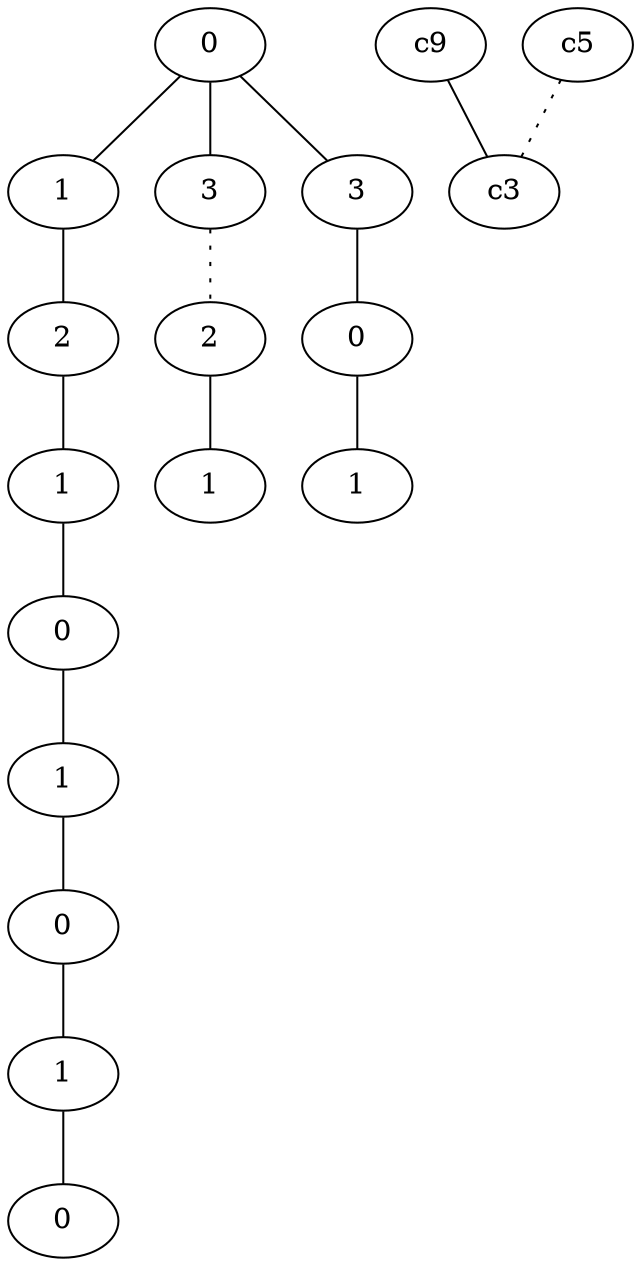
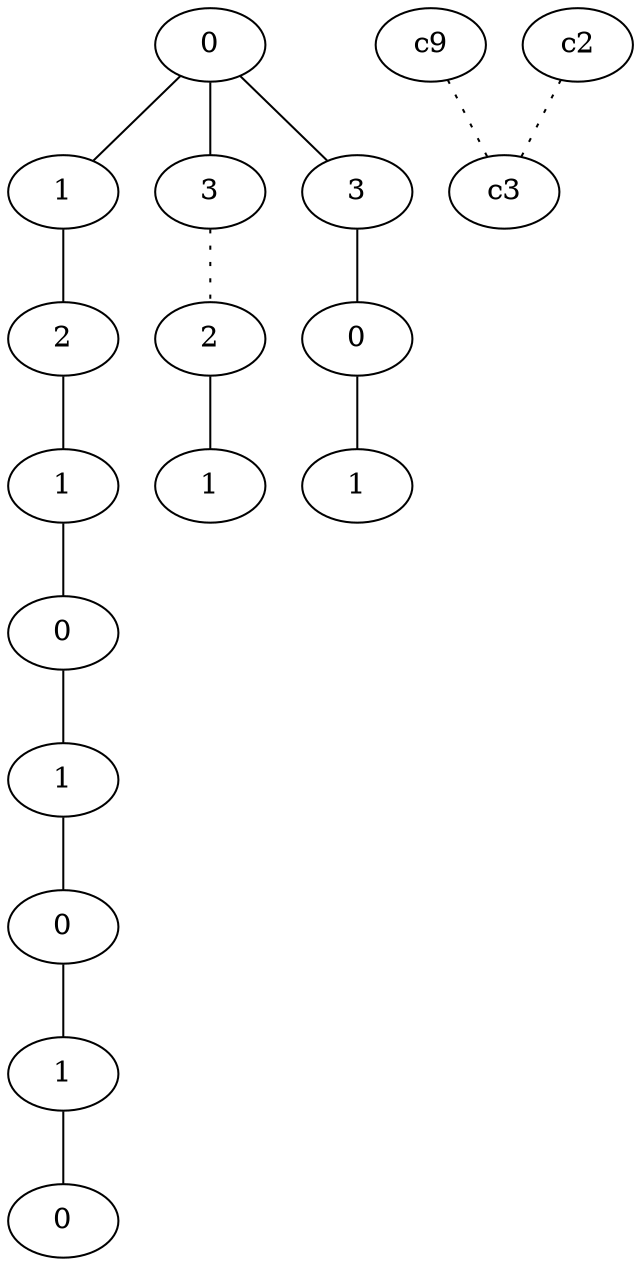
node "c5": label "c5" -> "c2"
edge "c9" -- "c3": style solid -> dotted
